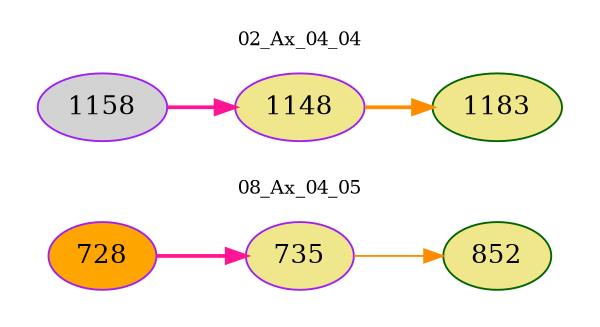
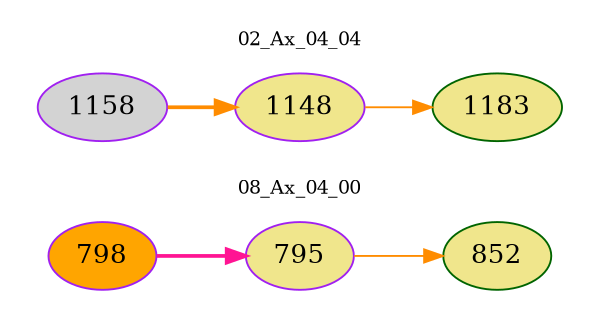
edge "1158" -> "1148": color deeppink -> darkorange
edge "1148" -> "1183": style bold -> solid
cluster "08_Ax_04_05": label "08_Ax_04_05" -> "08_Ax_04_00"
node "728": label "728" -> "798"
node "735": label "735" -> "795"
